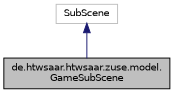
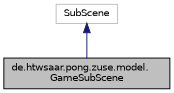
node "de.htwsaar.htwsaar.zuse.model. GameSubScene": label "de.htwsaar.htwsaar.zuse.model. GameSubScene" -> "de.htwsaar.pong.zuse.model. GameSubScene"
